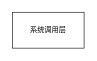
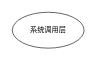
node "系统调用层": shape rectangle -> ellipse
